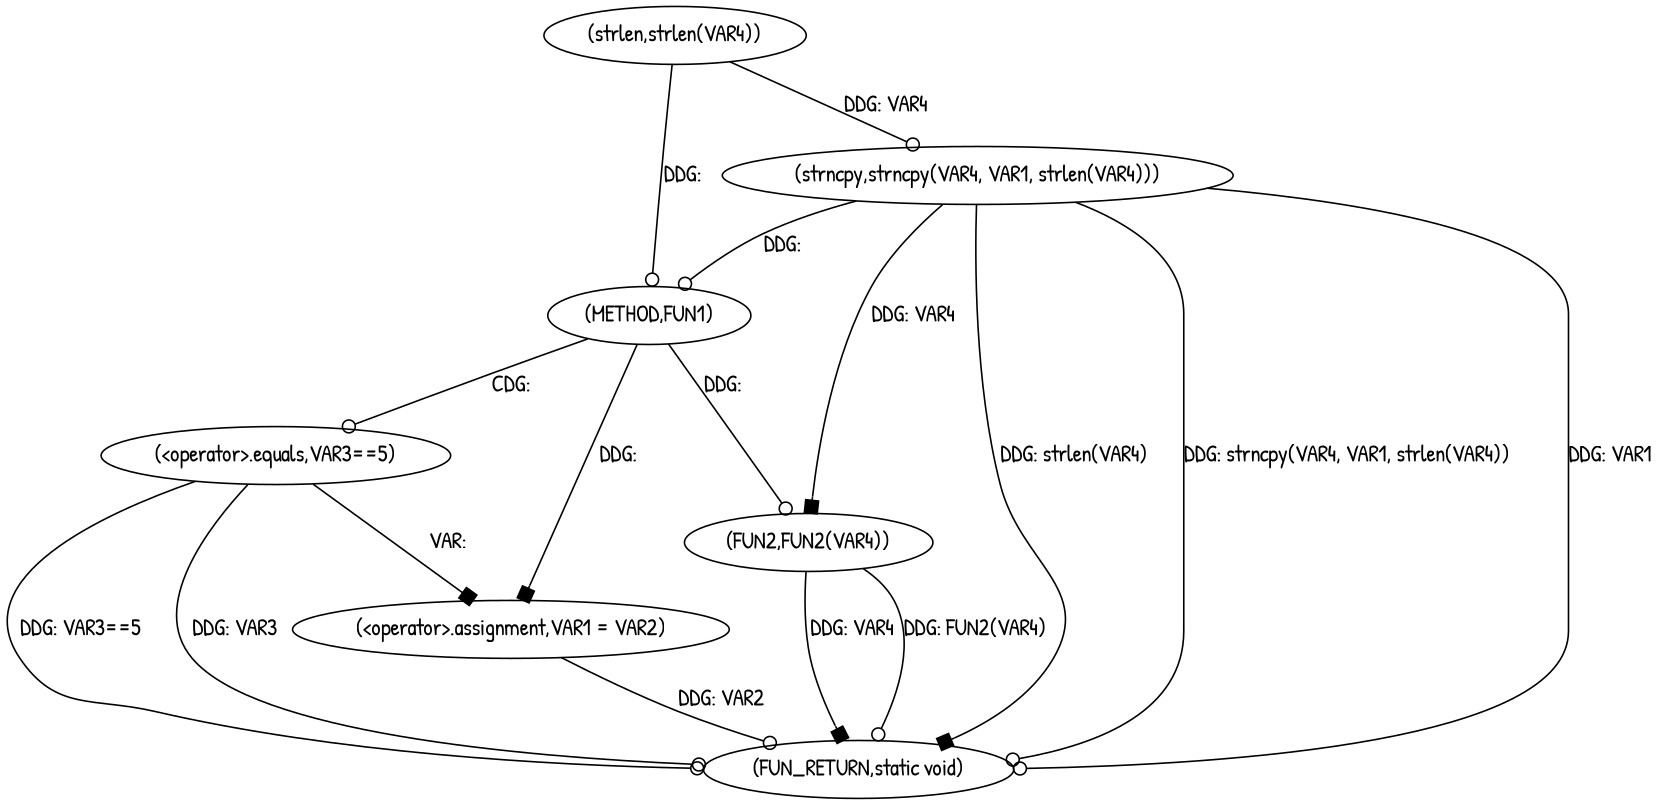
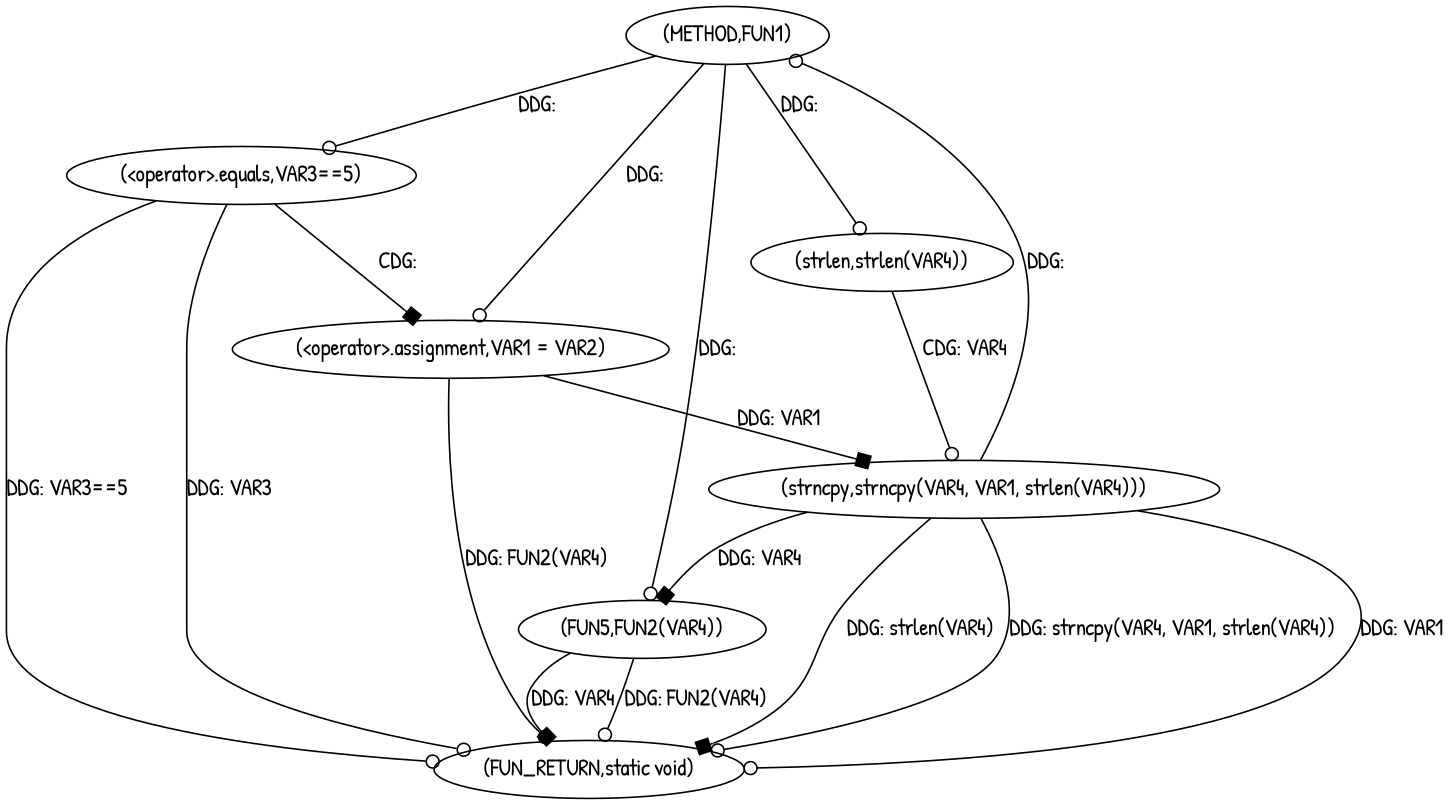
edge "(strlen,strlen(VAR4))" -> "(strncpy,strncpy(VAR4, VAR1, strlen(VAR4)))": label "DDG: VAR4" -> "CDG: VAR4"
edge "(strlen,strlen(VAR4))" -> "(METHOD,FUN1)": reversed
edge "(METHOD,FUN1)" -> "(<operator>.equals,VAR3==5)": label "CDG: " -> "DDG: "
edge "(<operator>.assignment,VAR1 = VAR2)" -> "(strncpy,strncpy(VAR4, VAR1, strlen(VAR4)))": added, label "DDG: VAR1"
edge "(METHOD,FUN1)" -> "(<operator>.assignment,VAR1 = VAR2)": arrowhead box -> odot
edge "(<operator>.equals,VAR3==5)" -> "(<operator>.assignment,VAR1 = VAR2)": label "VAR: " -> "CDG: "
node "(FUN2,FUN2(VAR4))": label "(FUN2,FUN2(VAR4))" -> "(FUN5,FUN2(VAR4))"
edge "(<operator>.assignment,VAR1 = VAR2)" -> "(FUN_RETURN,static void)": label "DDG: VAR2" -> "DDG: FUN2(VAR4)"
